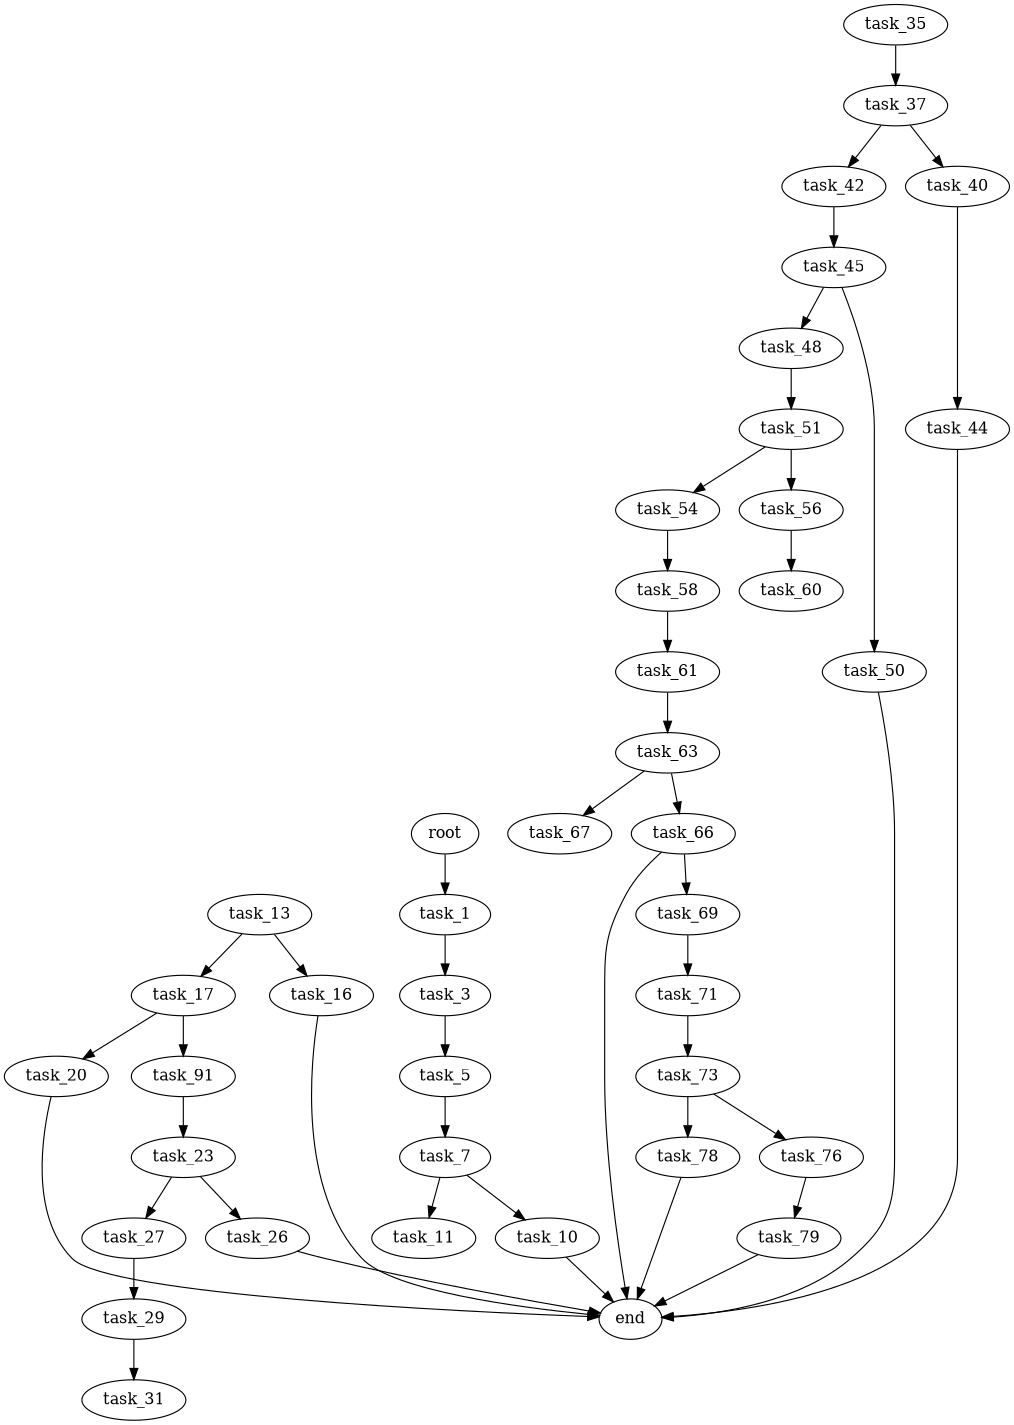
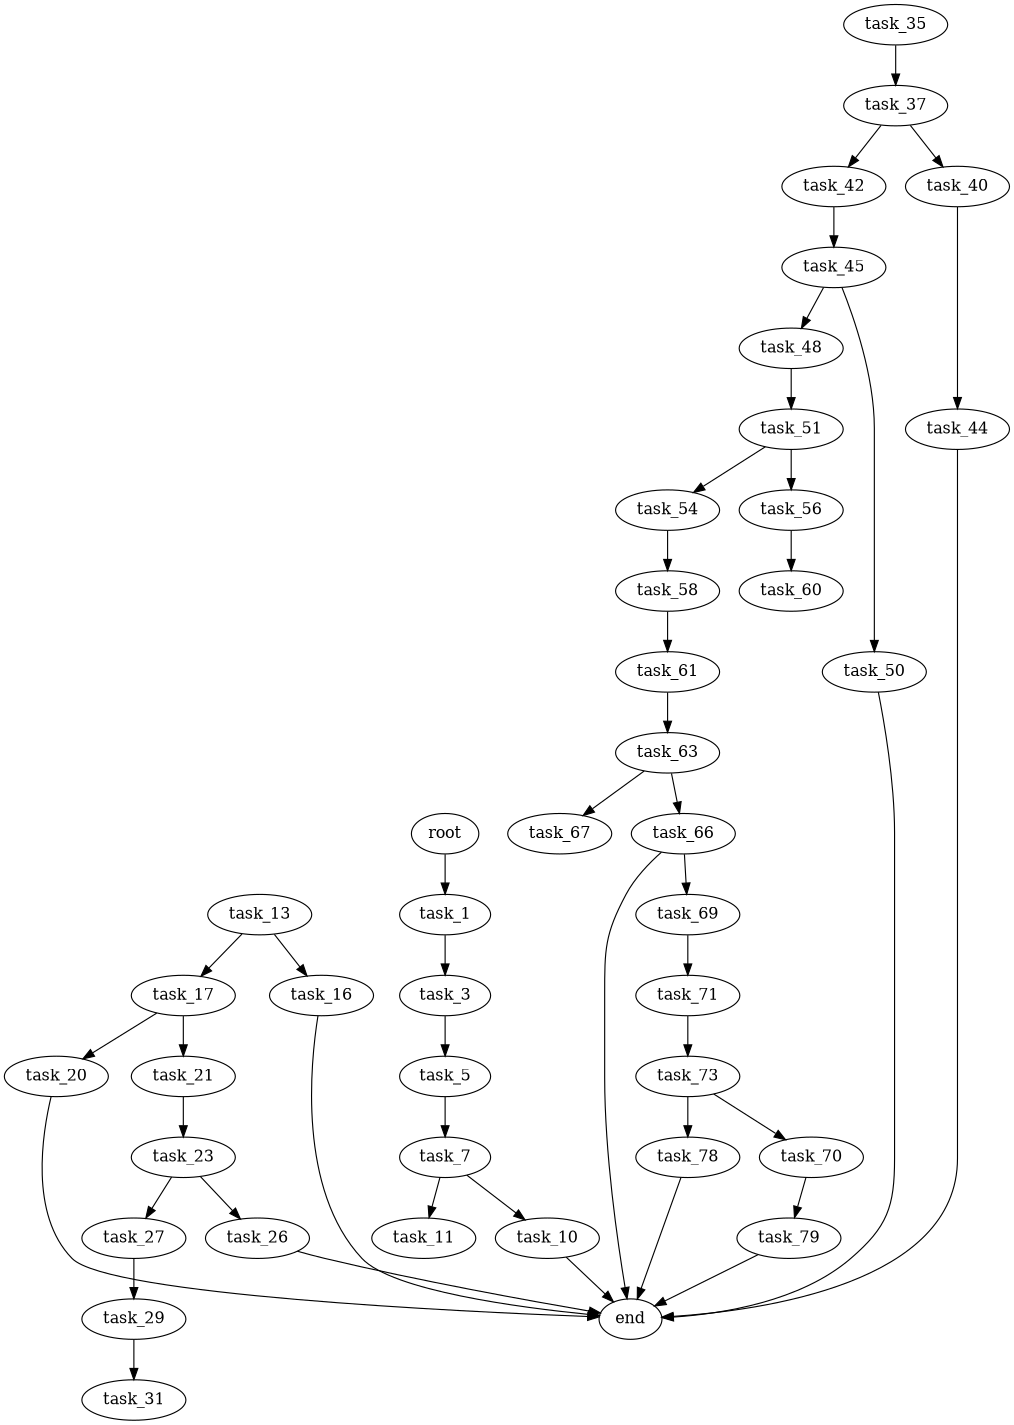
node "task_91": label "task_91" -> "task_21"
node "task_76": label "task_76" -> "task_70"
